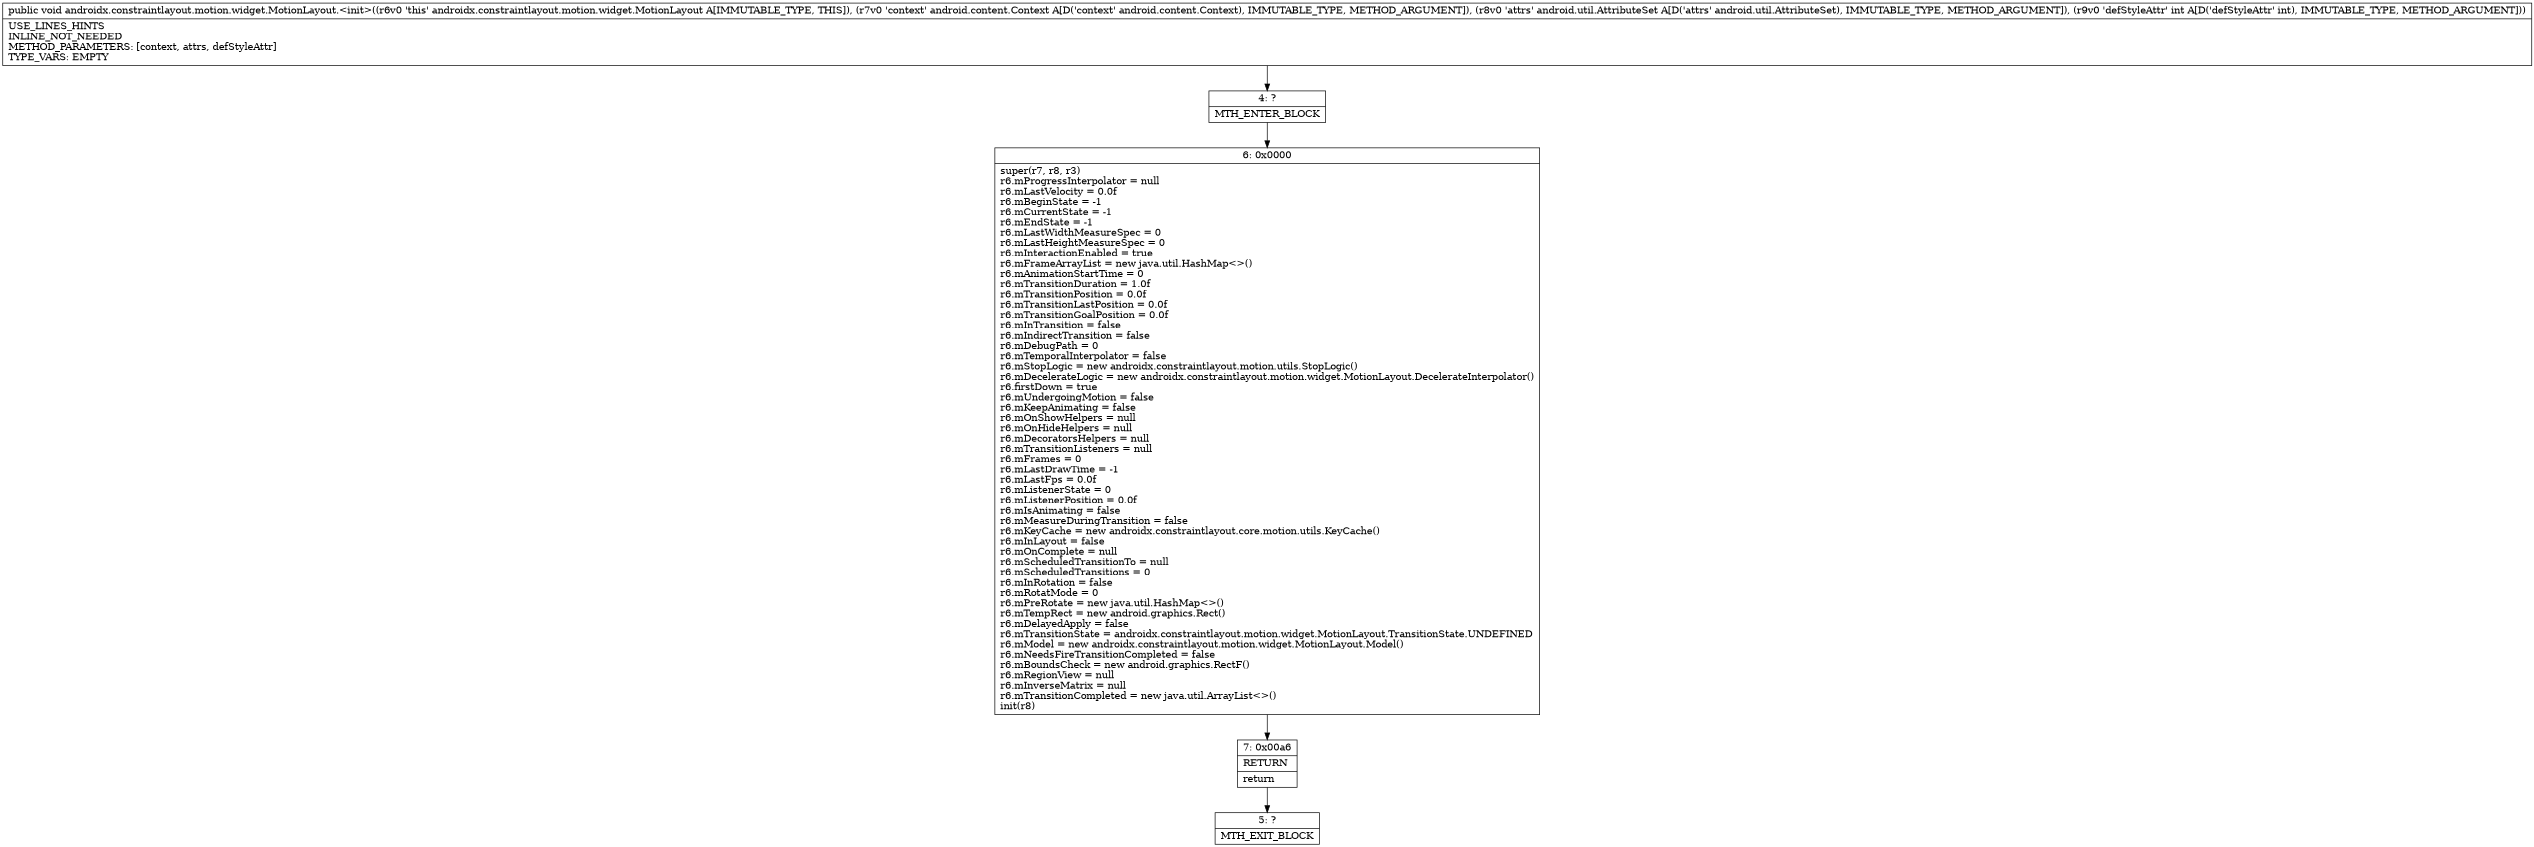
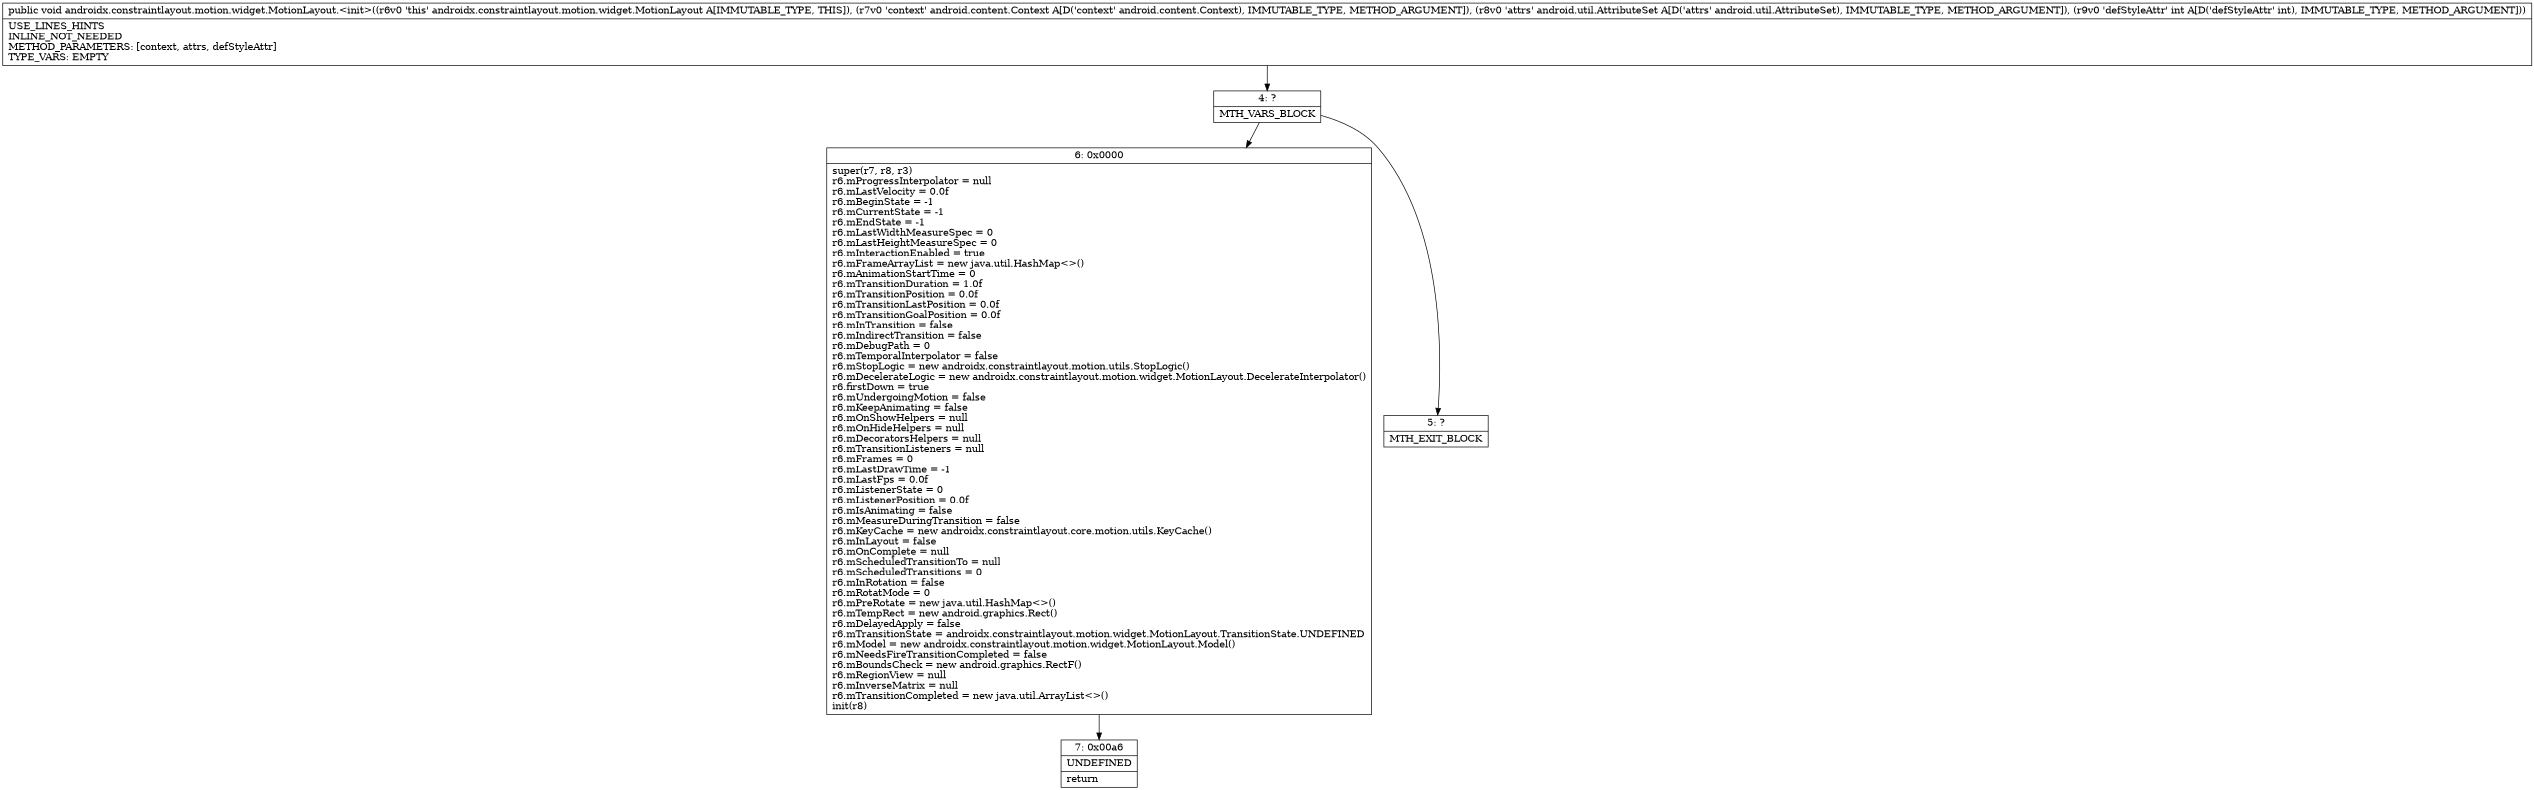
node "4: ?": text "MTH_ENTER_BLOCK" -> "MTH_VARS_BLOCK"
node "7: 0x00a6": text "RETURN" -> "UNDEFINED"
edge "7: 0x00a6" -> "5: ?": now "4: ?" -> "5: ?"
